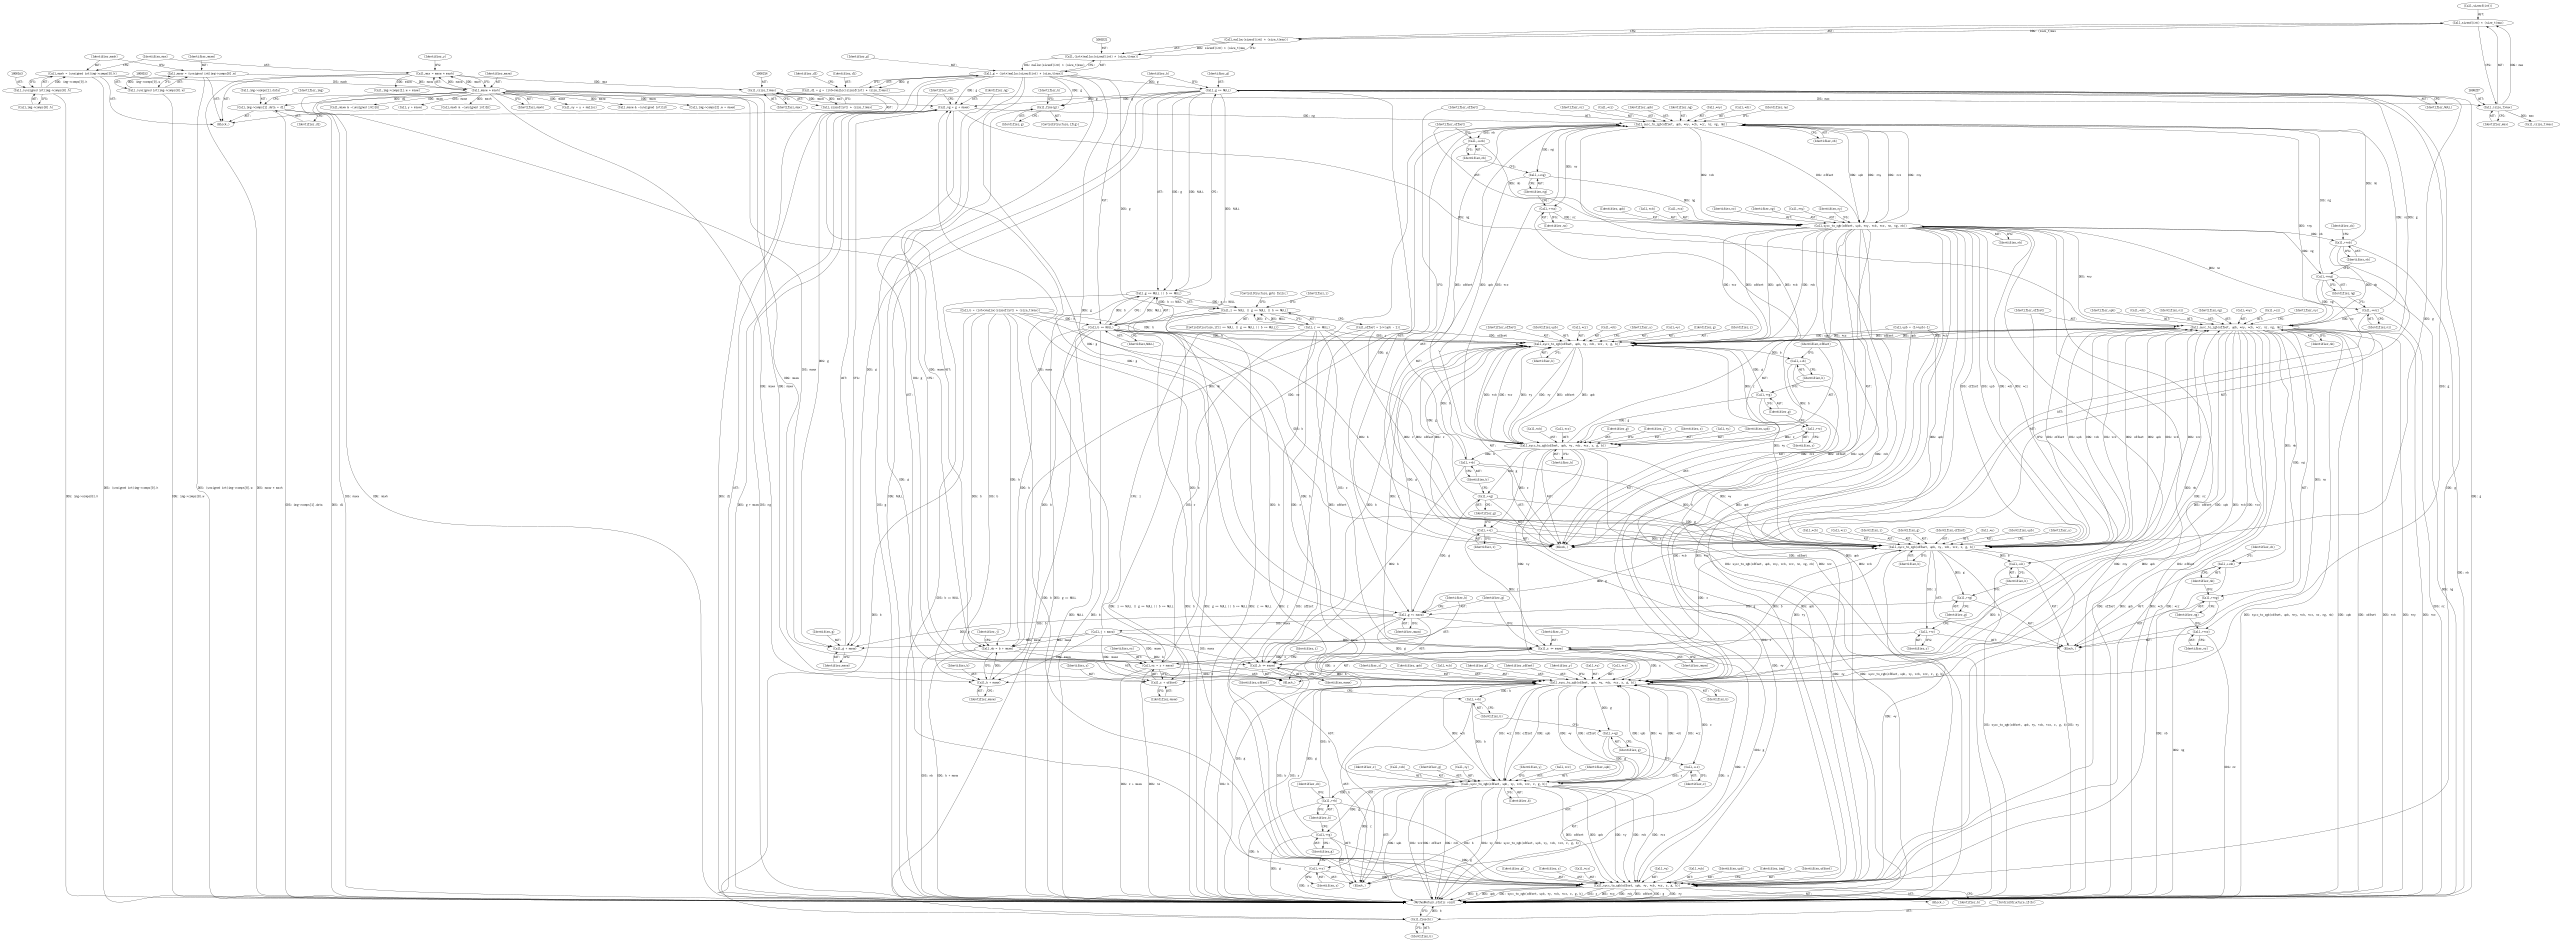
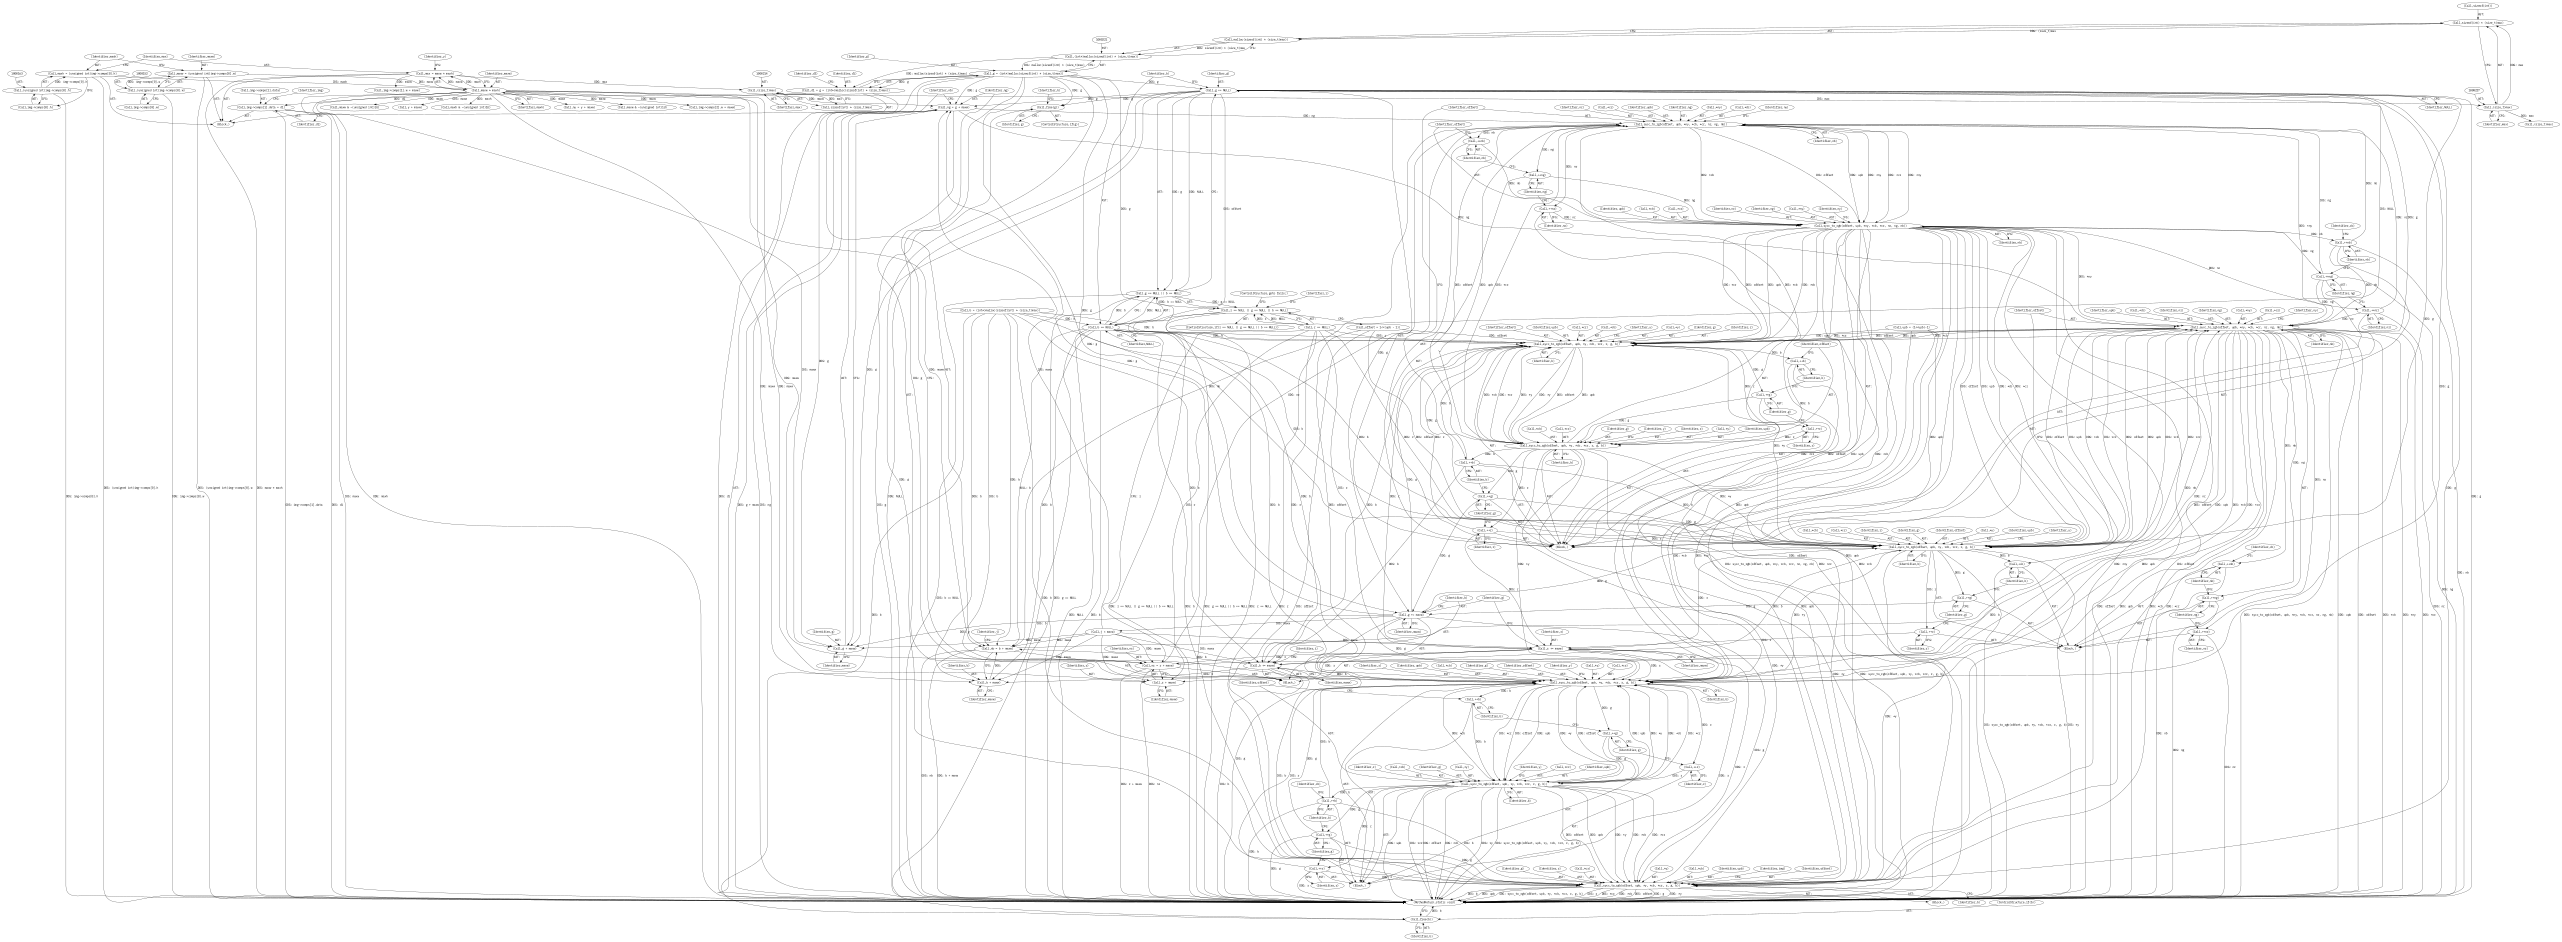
edge "(Call,(int*)malloc(sizeof(int) * (size_t)max))" -> "(Call,d1 = g = (int*)malloc(sizeof(int) * (size_t)max))": added, label "DDG: malloc(sizeof(int) * (size_t)max)"
edge "(Call,maxh = (unsigned int)img->comps[0].h)" -> "(Call,(unsigned int)img->comps[0].h)": now "(Call,maxh = (unsigned int)img->comps[0].h)" -> "(Call,img->comps[0].h)"
node "(Call,img->comps[0].w)": added
node "(Call,ny = y + malloc)": label "(Call,ny = y + malloc)" -> "(Call,ny = y + maxw)"
edge "(Call,g == NULL)" -> "(Call,b == NULL)": label "DDG: NULL" -> "DDG: offset"
edge "(Call,r == NULL)" -> "(Call,g == NULL)": added, label "DDG: NULL"
edge "(Call,b == NULL)" -> "(Call,nb = b + maxw)": label "DDG: b" -> "NULL: b"
edge "(Call,nb = b + maxw)" -> "(Call,b += maxw)": reversed
node "(Call,r + offset)": label "(Call,r + offset)" -> "(Call,r + maxw)"
